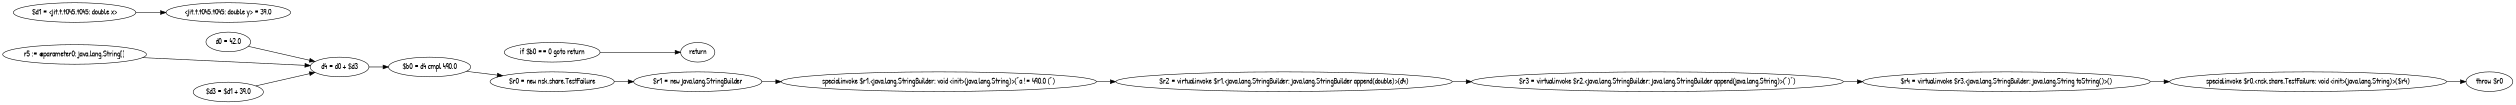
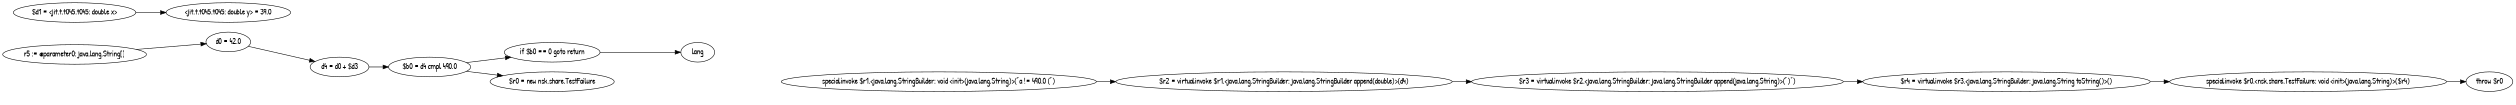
node "return": label "return" -> "lang"
edge "$b0 = d4 cmpl 490.0" -> "if $b0 == 0 goto return": added
edge "r5 := @parameter0: java.lang.String[]" -> "d4 = d0 + $d3": now "r5 := @parameter0: java.lang.String[]" -> "d0 = 42.0"
node "$r1 = new java.lang.StringBuilder": removed
node "$d3 = $d1 + 39.0": removed
